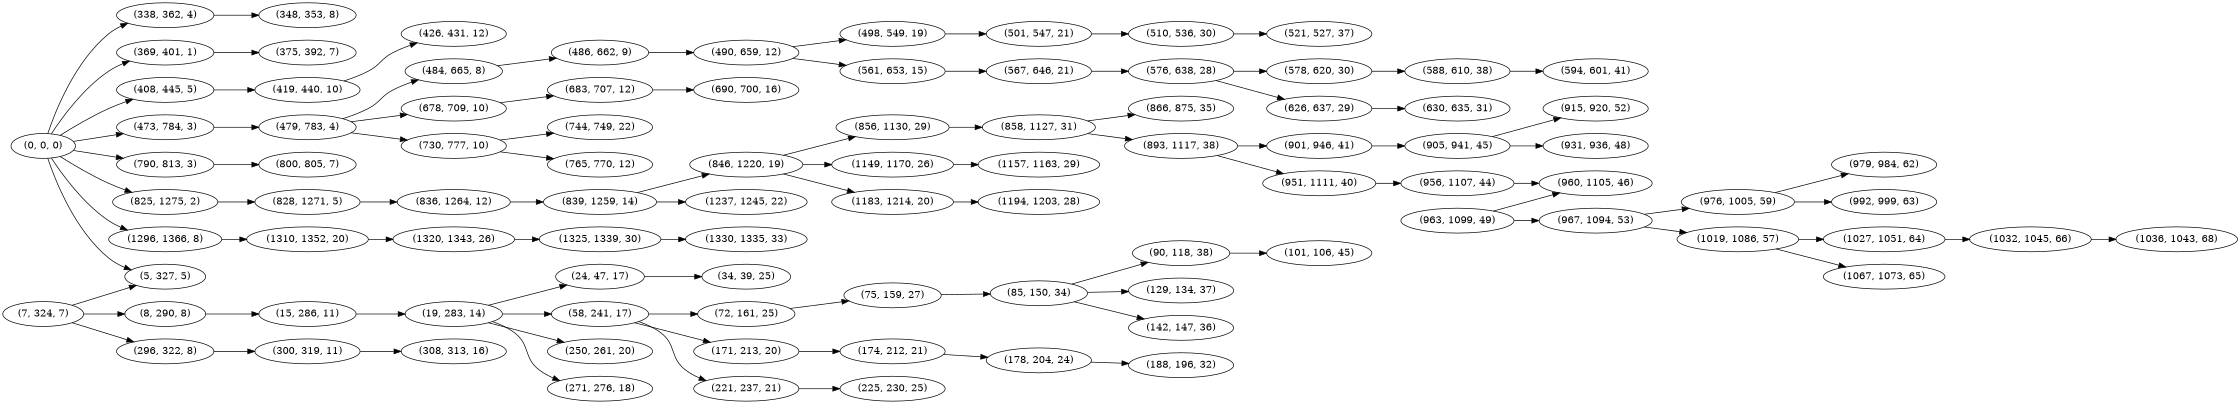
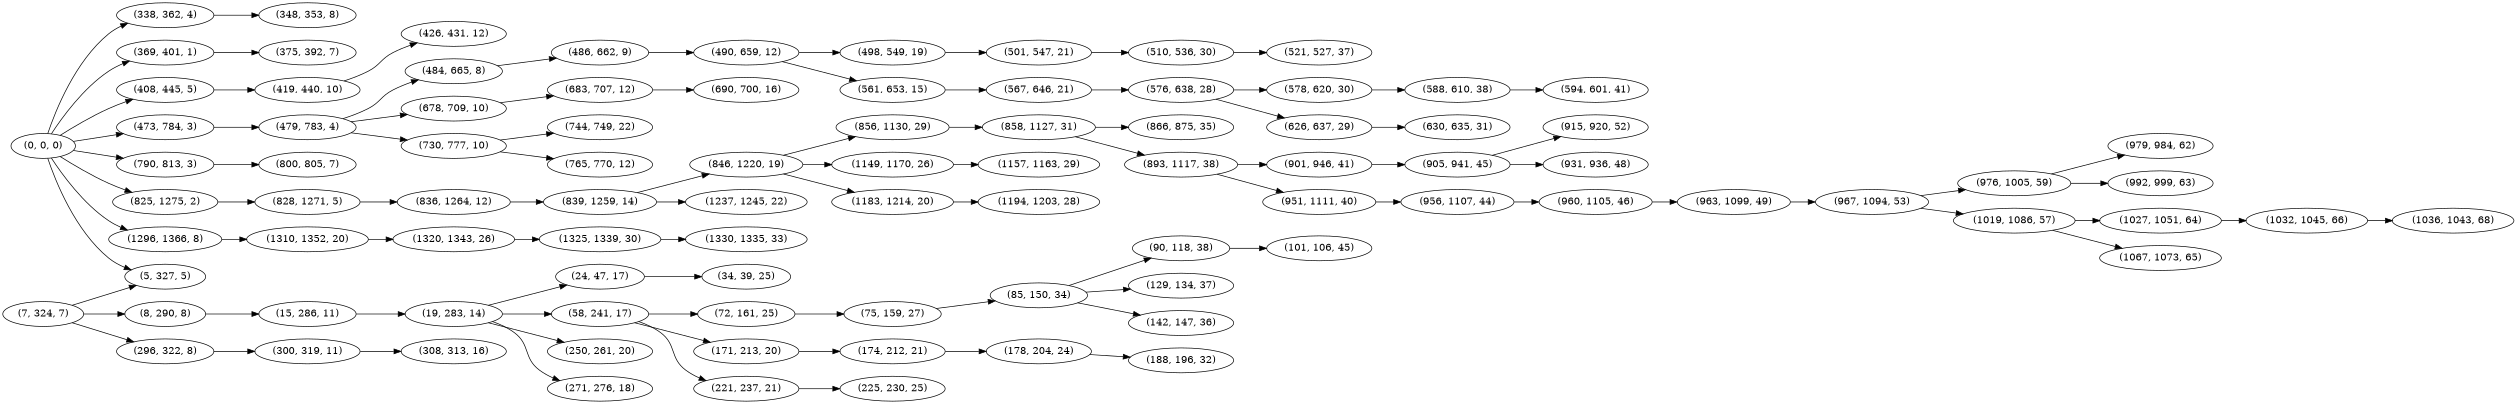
edge "(963, 1099, 49)" -> "(960, 1105, 46)": reversed
